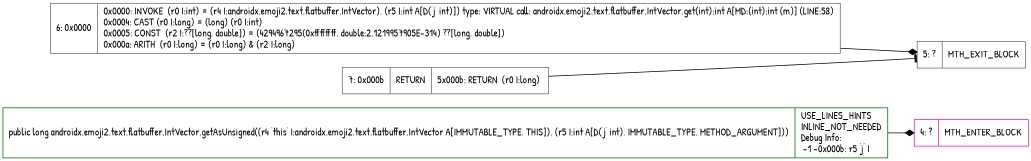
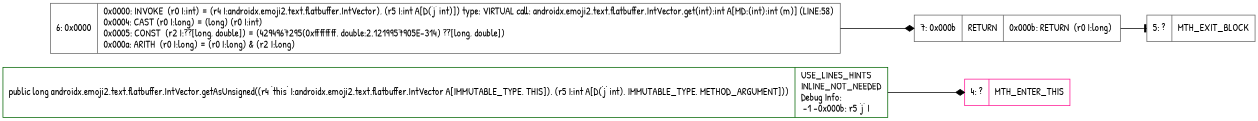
edge "6: 0x0000" -> "5: ?": now "6: 0x0000" -> "7: 0x000b"
node "7: 0x000b": text "5x000b: RETURN  (r0 I:long)" -> "0x000b: RETURN  (r0 I:long)"
node "4: ?": text "MTH_ENTER_BLOCK" -> "MTH_ENTER_THIS"
